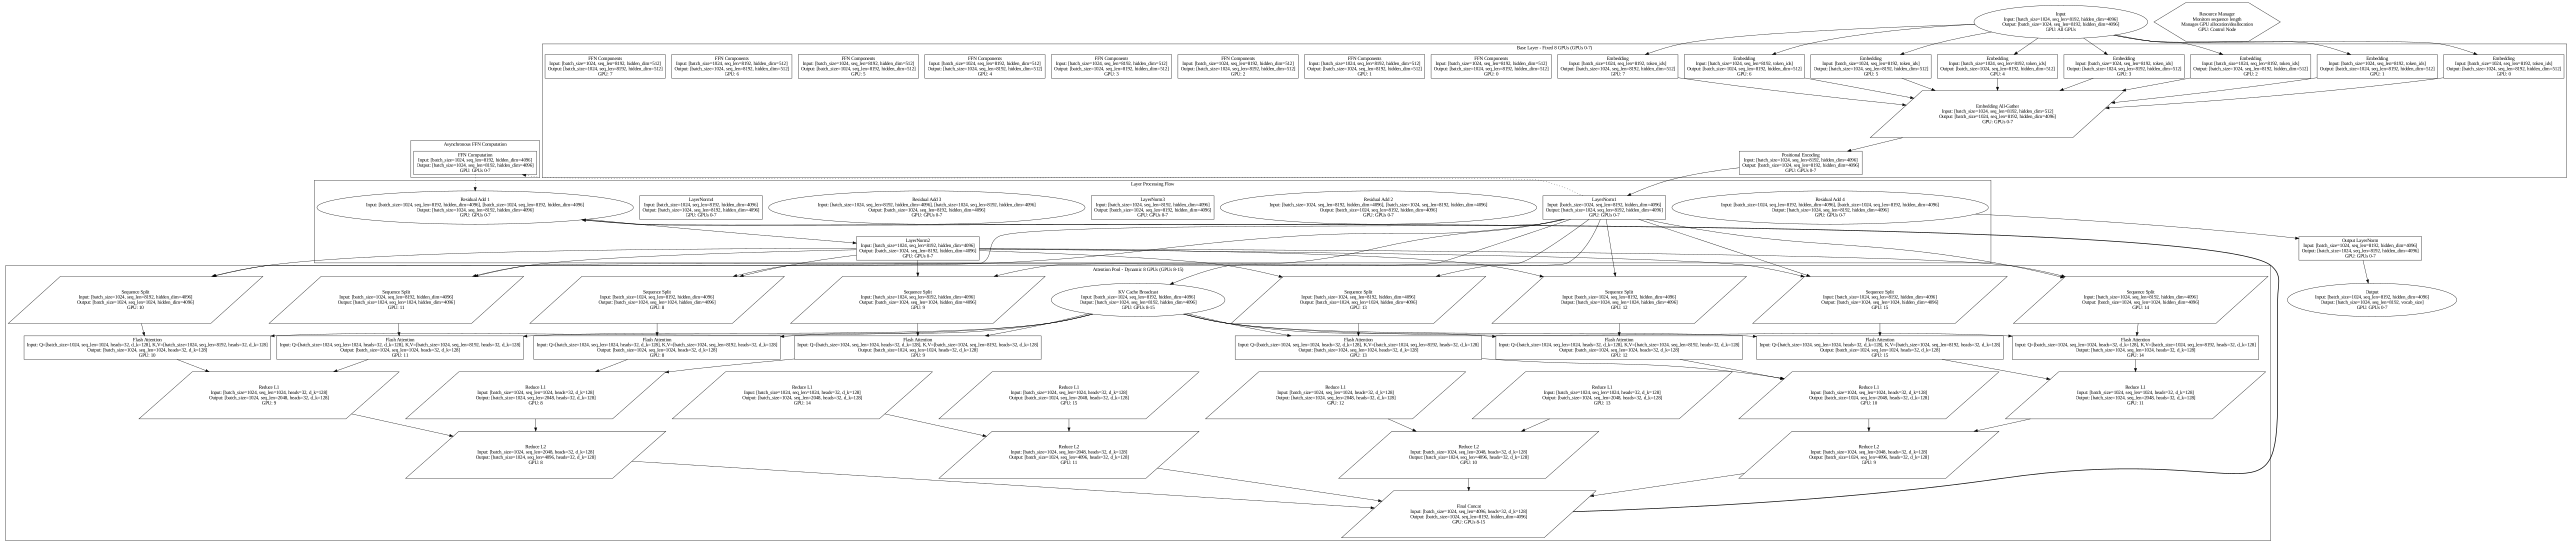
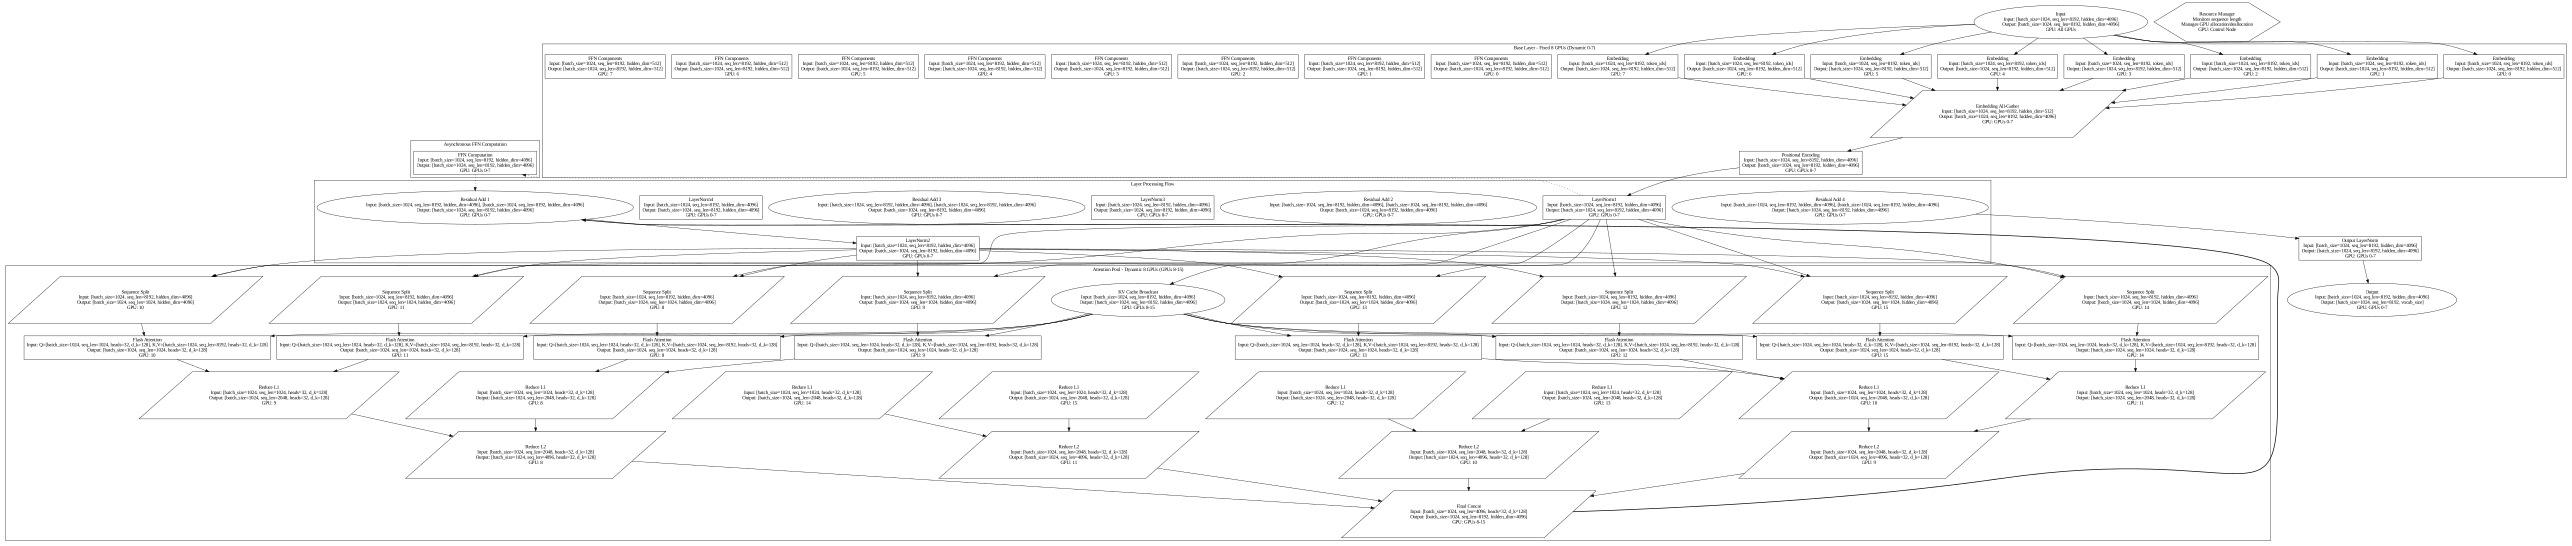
cluster "Base Layer - Fixed 8 GPUs (GPUs 0-7)": label "Base Layer - Fixed 8 GPUs (GPUs 0-7)" -> "Base Layer - Fixed 8 GPUs (Dynamic 0-7)"
